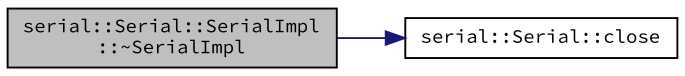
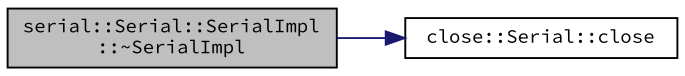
node "serial::Serial::close": label "serial::Serial::close" -> "close::Serial::close"
